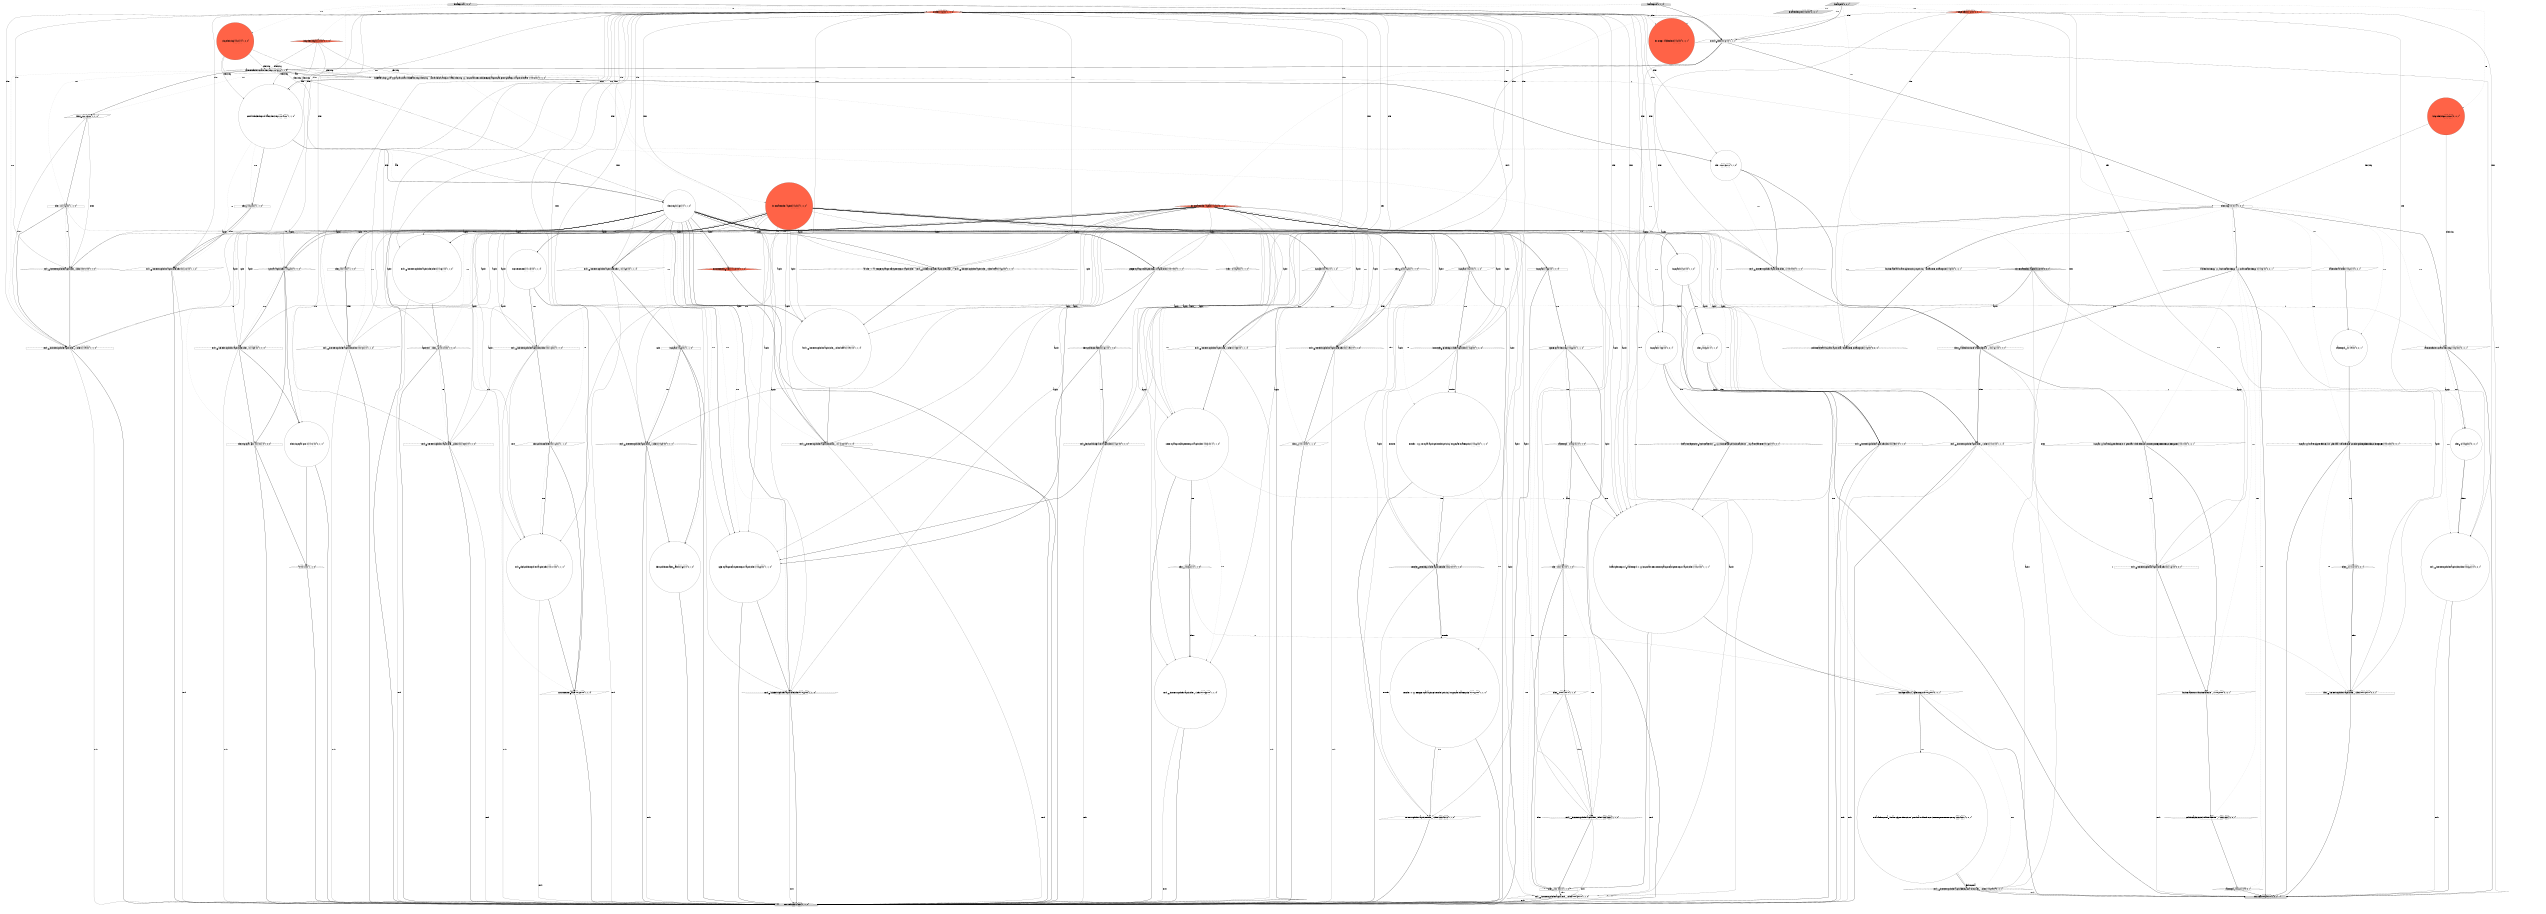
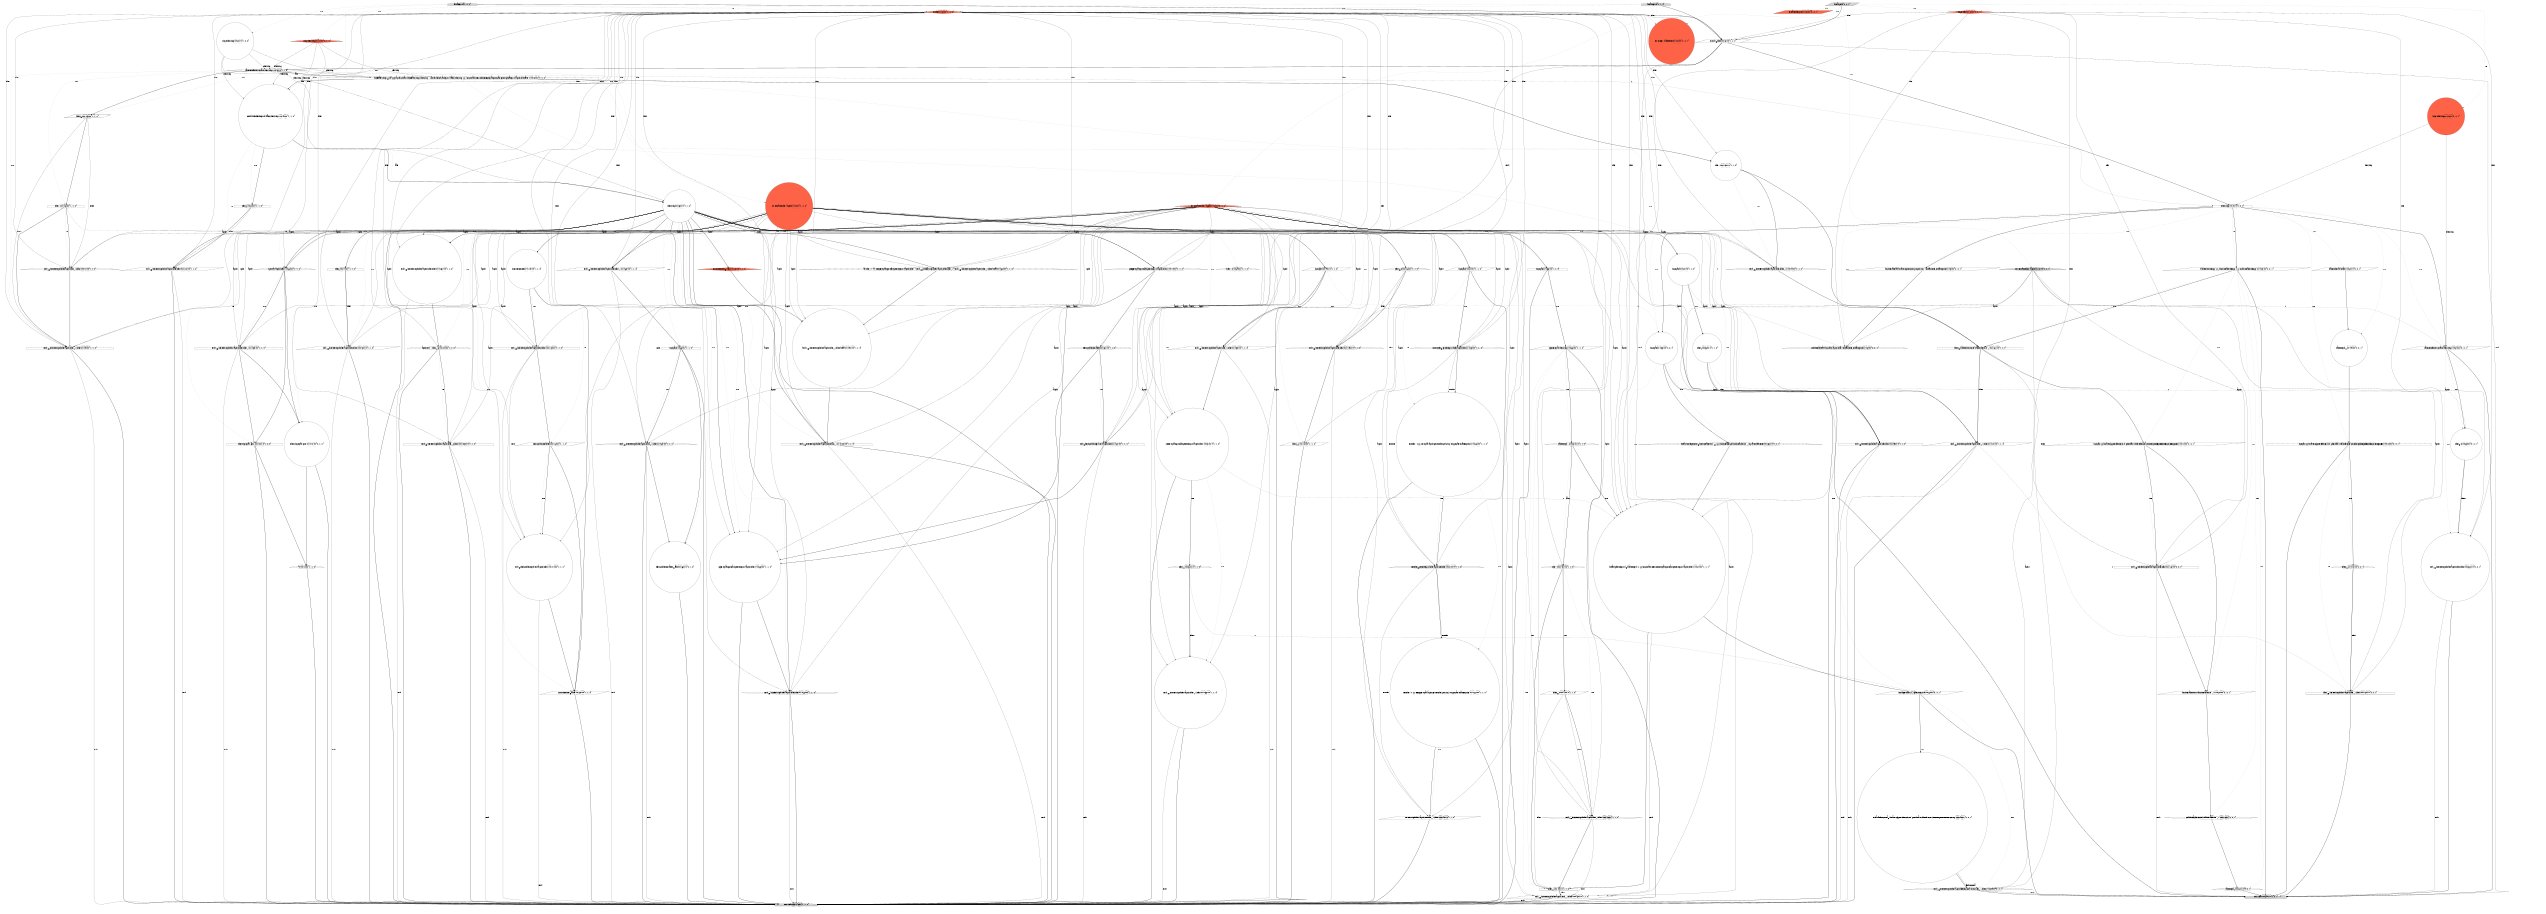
node "FormatterToken prev@@@2@@@['0', '0', '1']": fillcolor lightgray -> tomato
node "String tokenString@@@2@@@['1', '0', '0']": fillcolor tomato -> white
edge "tokenString@@@23@@@['1', '1', '0']" -> "isFirstConditionInBrackets@@@80@@@['1', '1', '0']": added, label "true"
